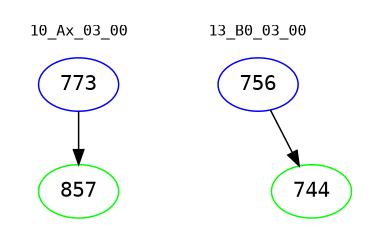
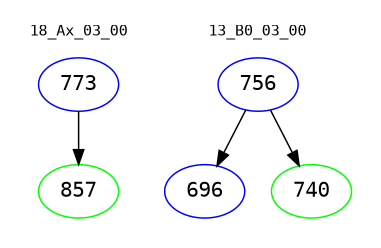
cluster "10_Ax_03_00": label "10_Ax_03_00" -> "18_Ax_03_00"
node "696": added
node "744": label "744" -> "740"
